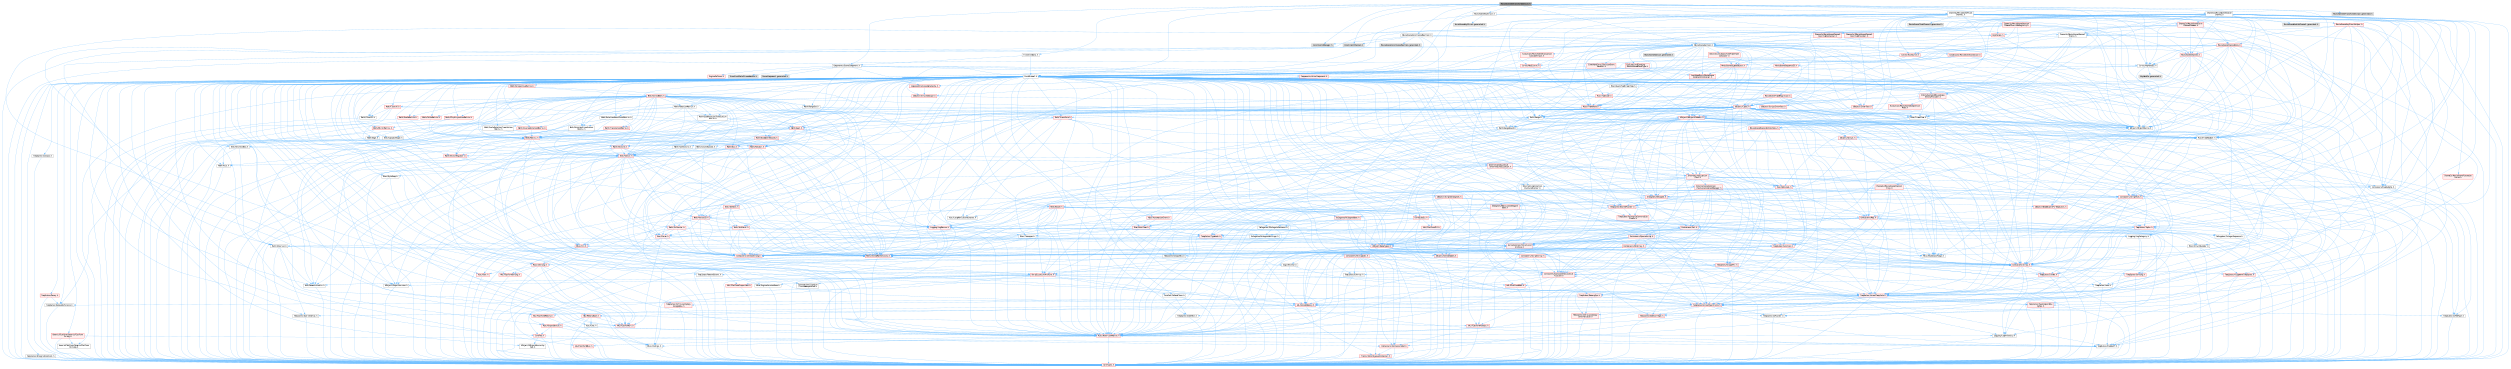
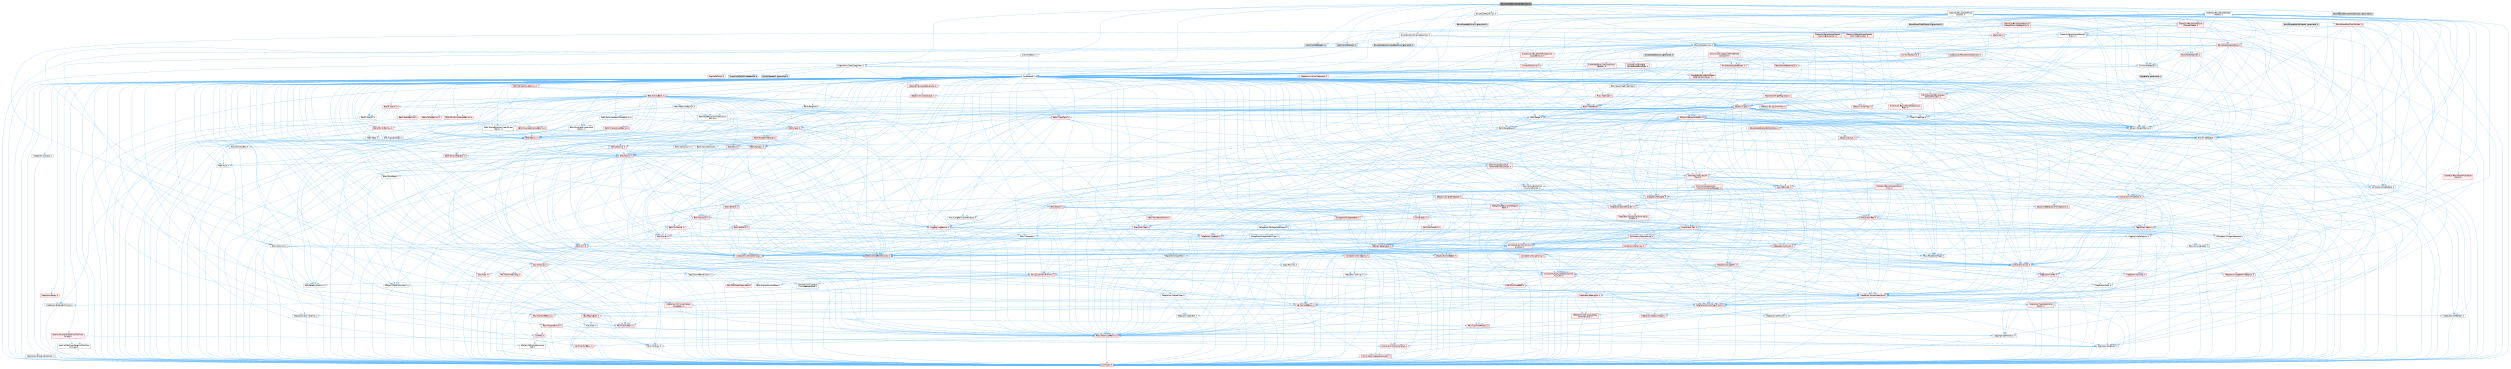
node "CoreFwd/IsEnumClass.h": label "CoreFwd/IsEnumClass.h" -> "Templates/IsEnumClass.h"
